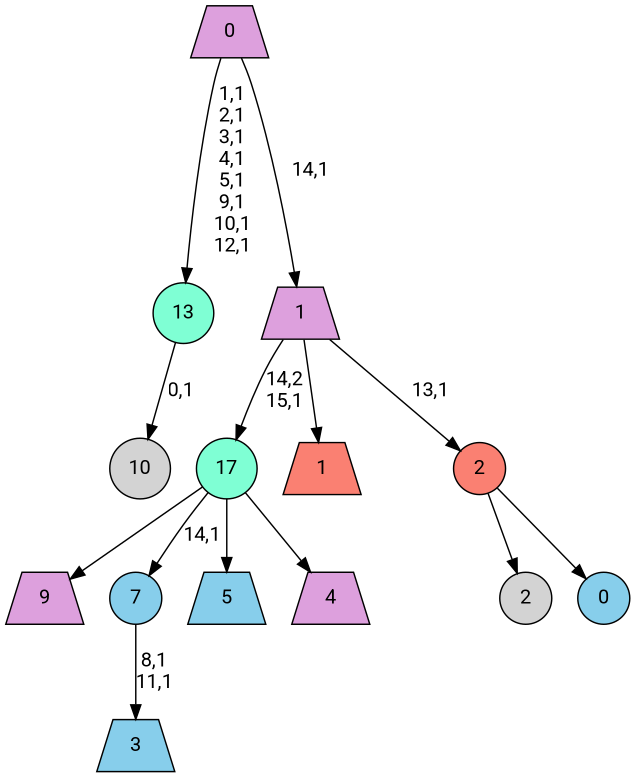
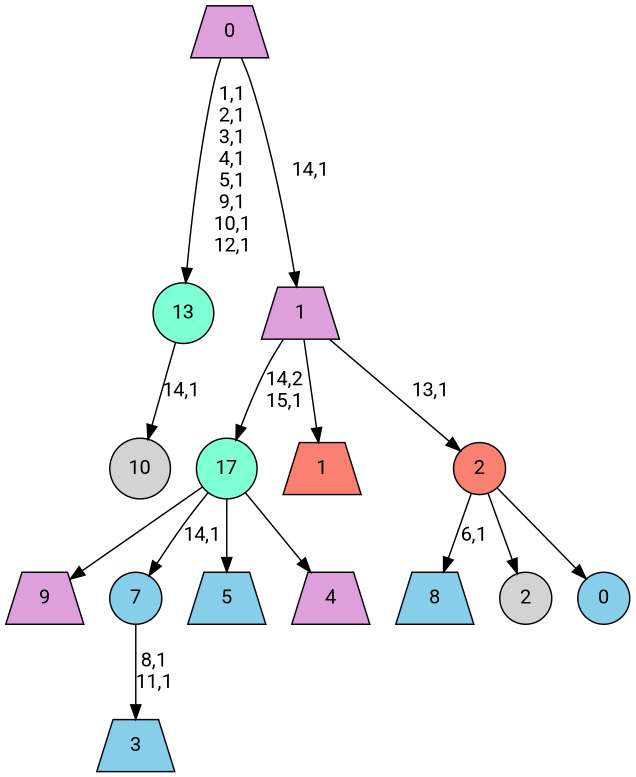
edge "13" -> "10": label "0,1" -> "14,1"
node "8": added
